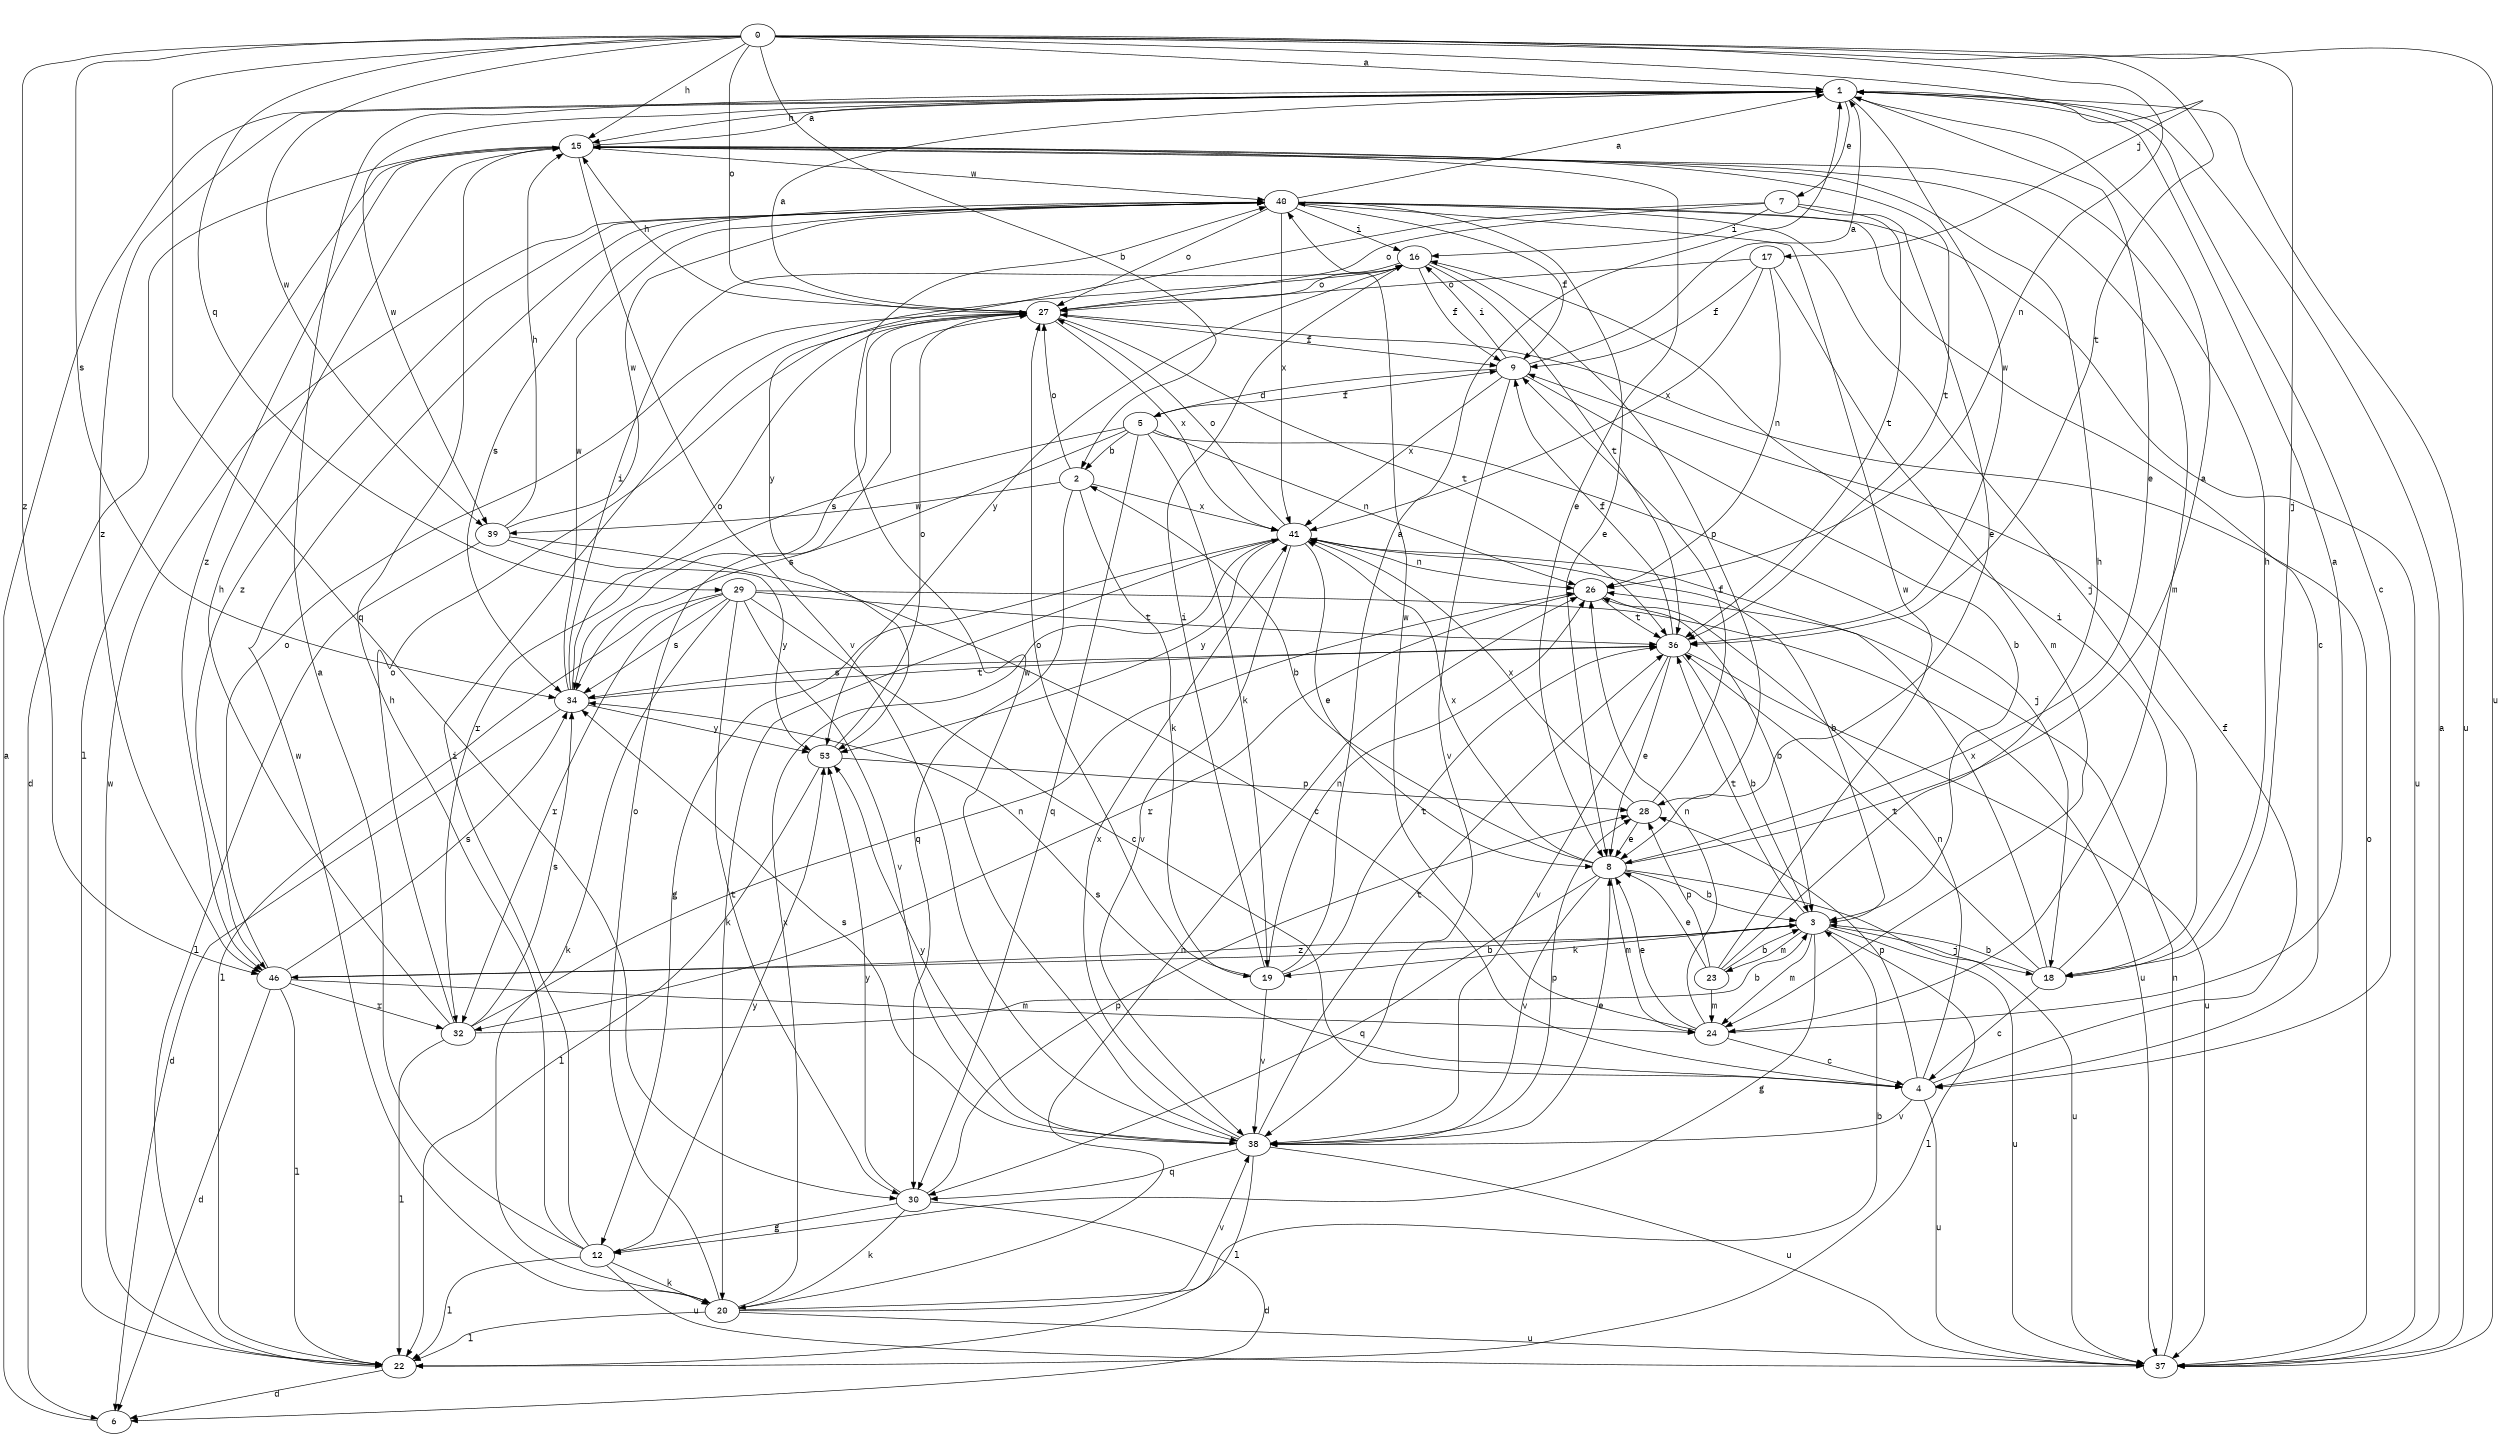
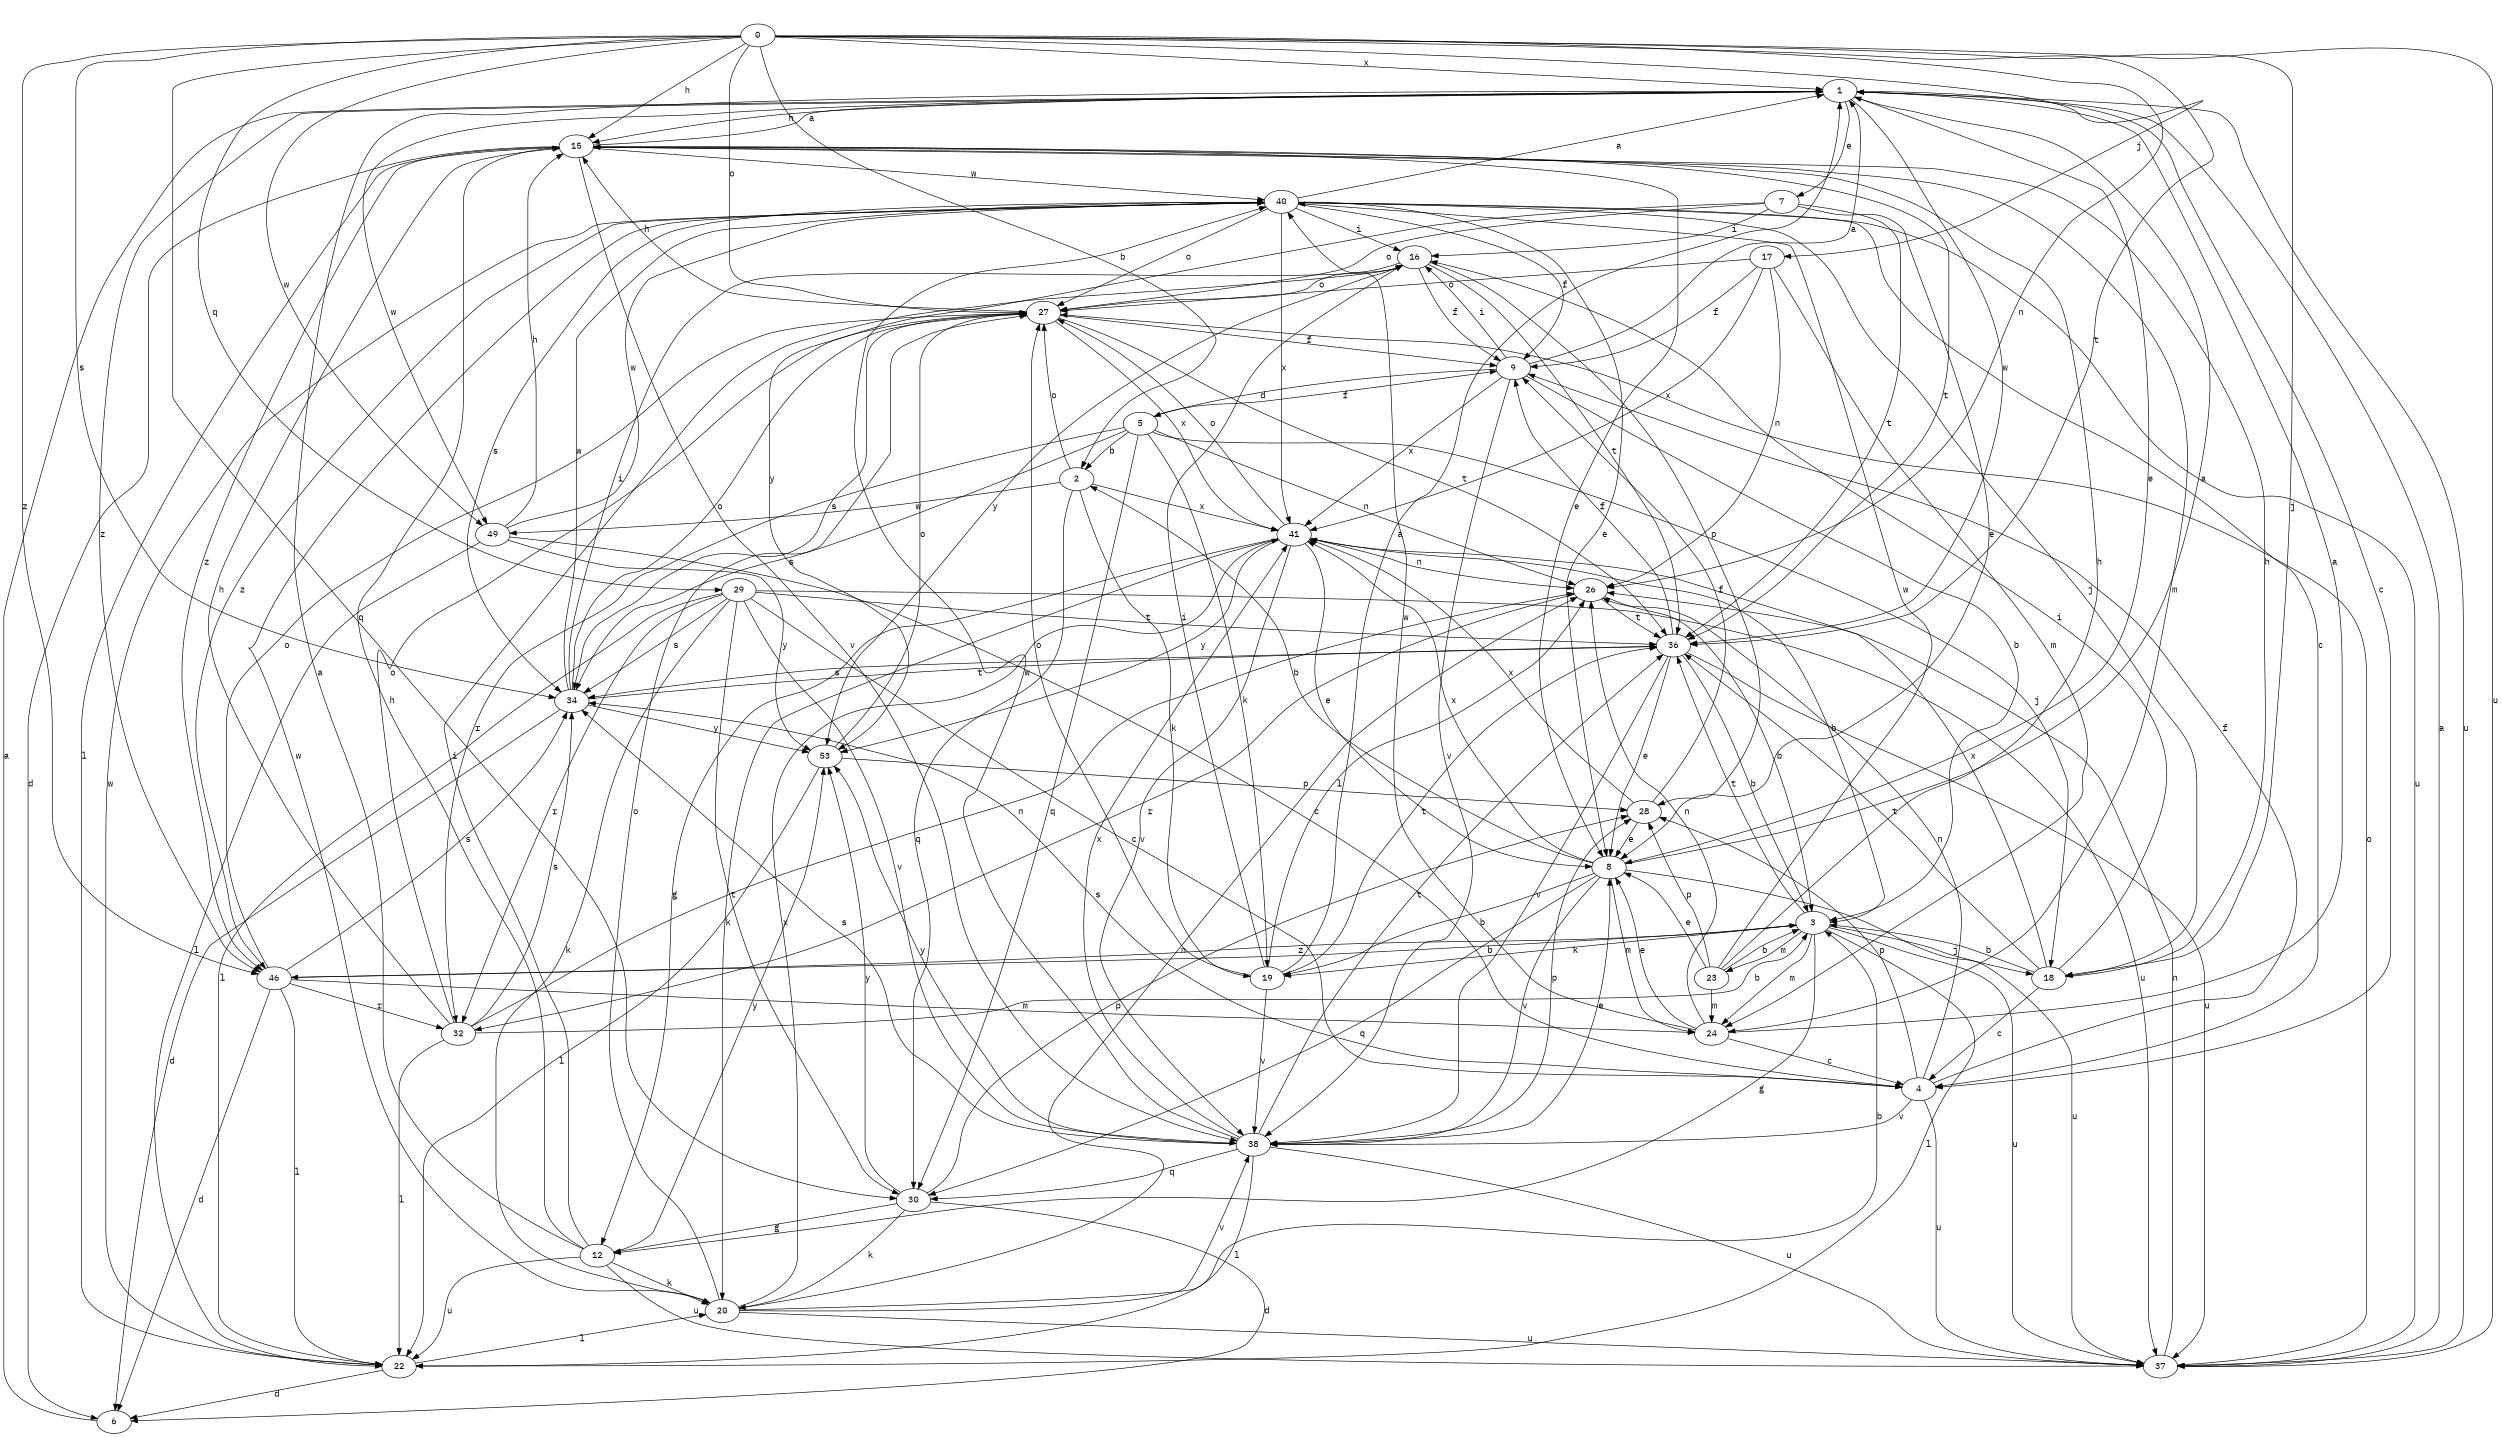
edge "0" -> "1": label "a" -> "x"
edge "27" -> "1": removed, label "a"
node "39": label "39" -> "49"
edge "19" -> "26": label "n" -> "l"
edge "8" -> "3": now "8" -> "19"
edge "12" -> "22": label "l" -> "u"
edge "20" -> "22": reversed
